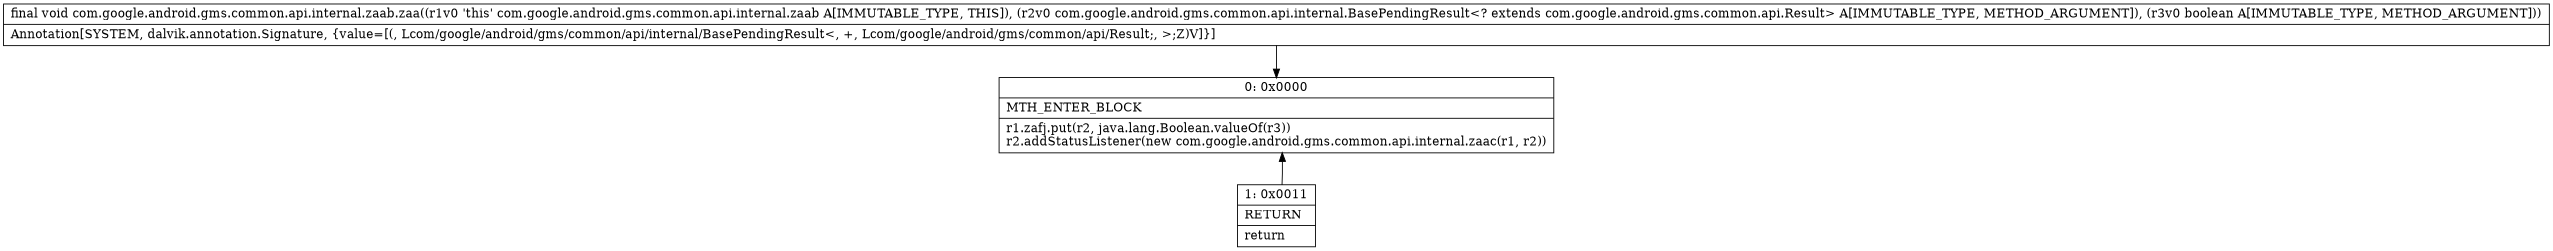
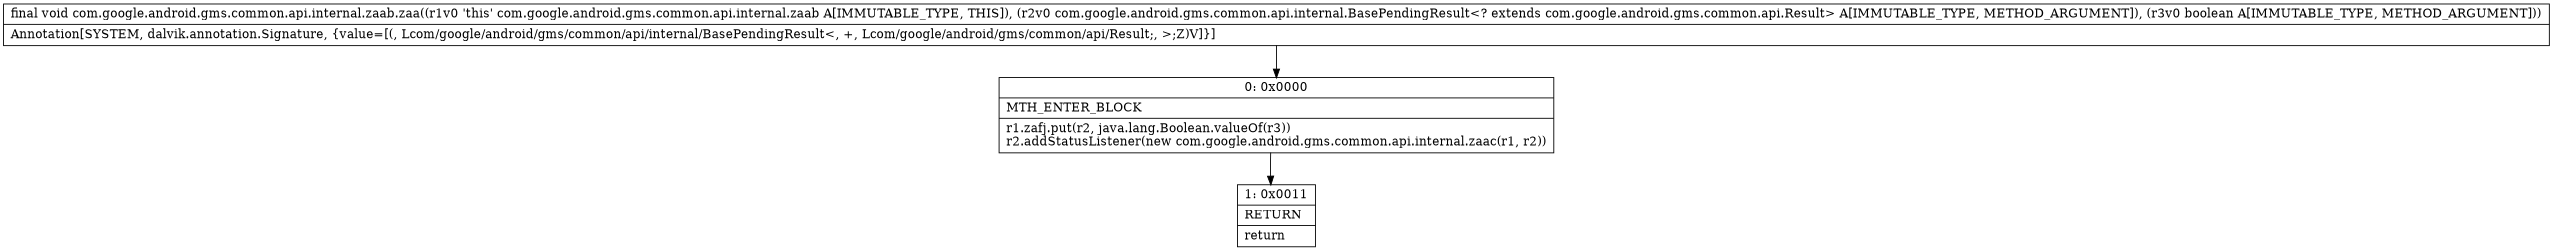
edge "1: 0x0011" -> "0: 0x0000": reversed
